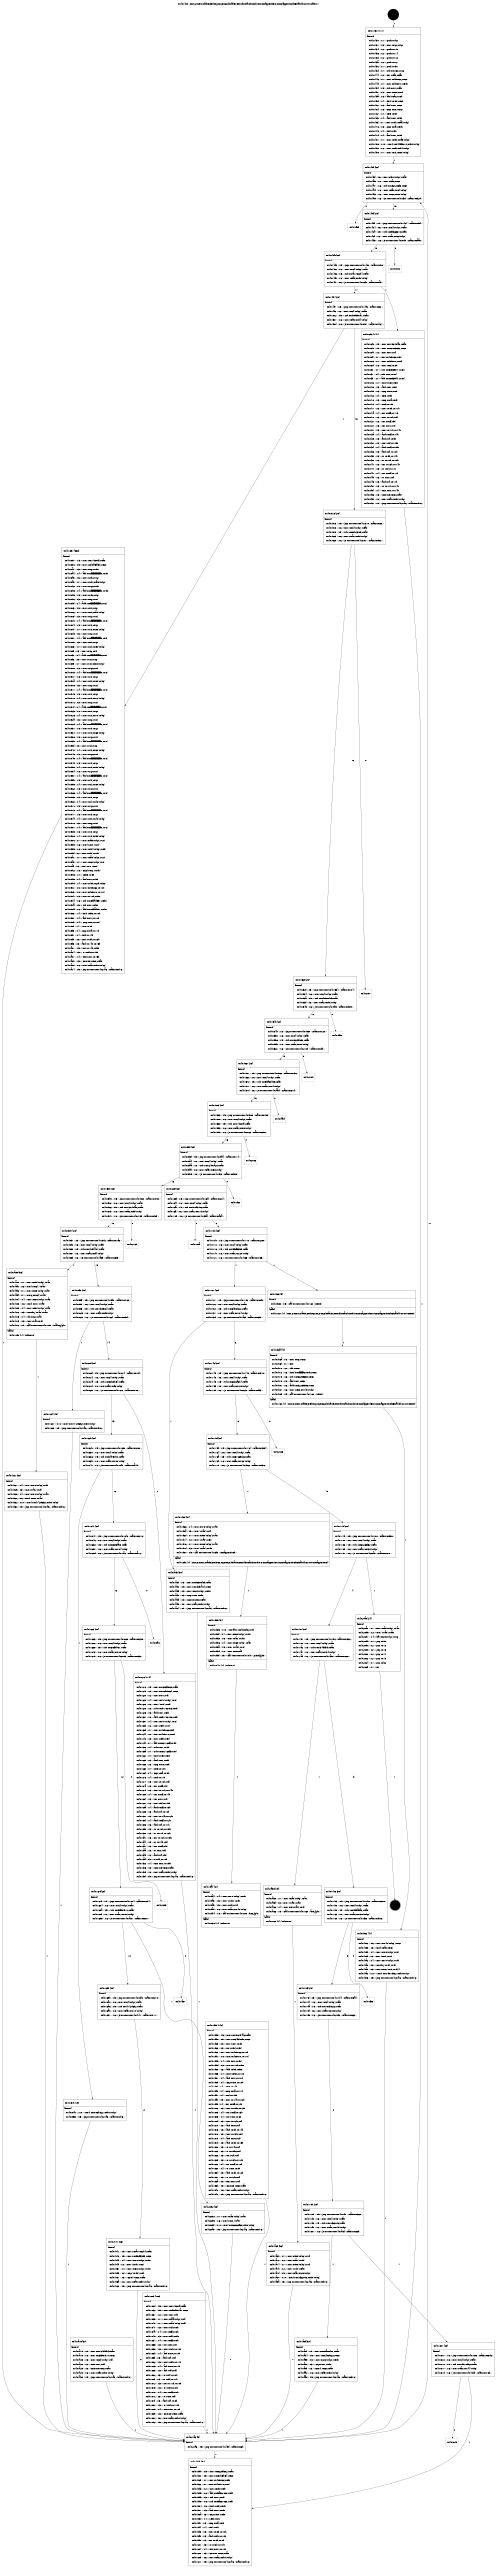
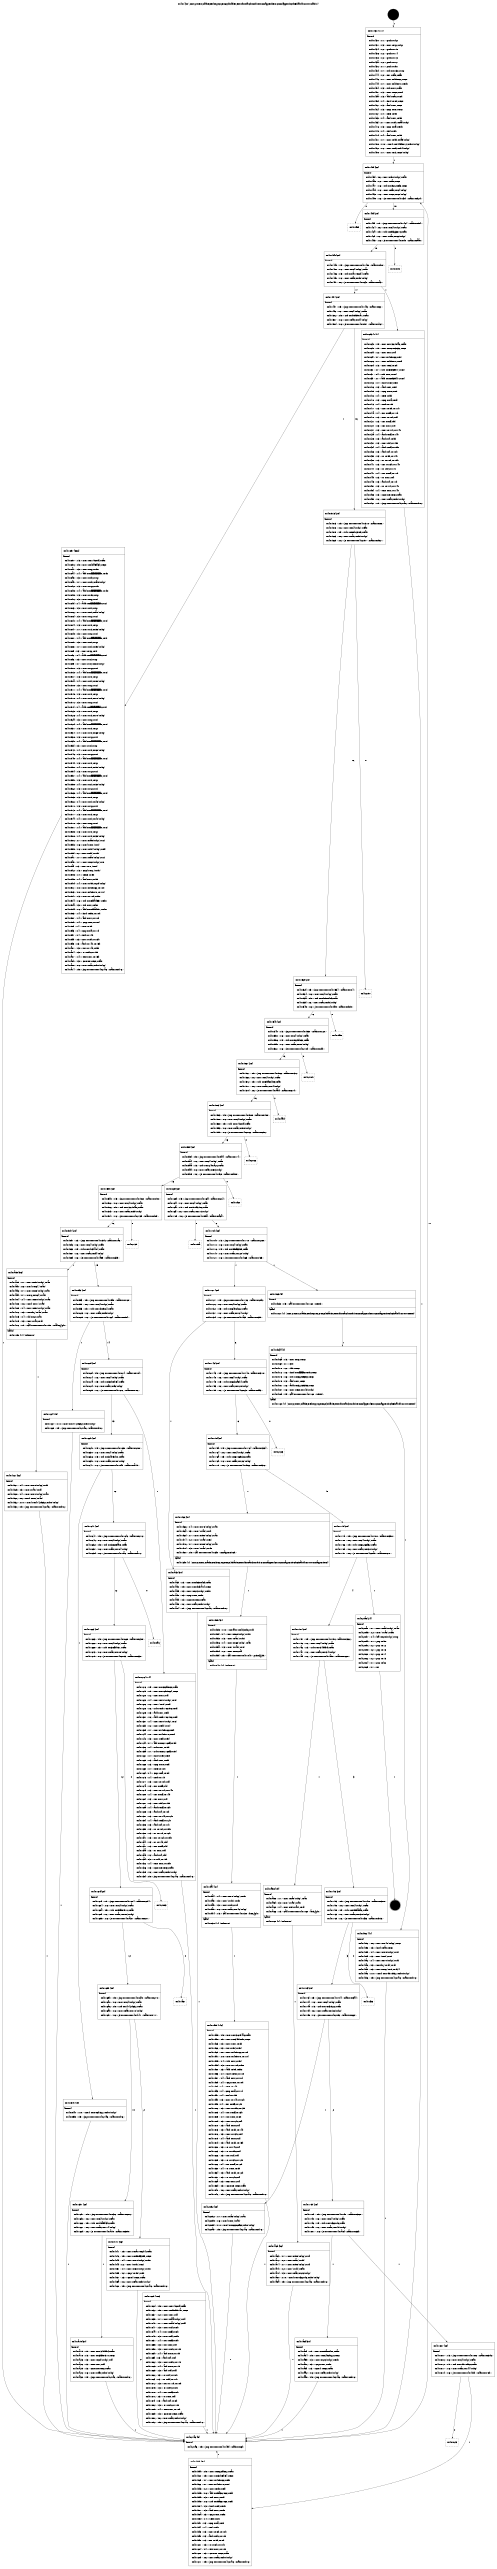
edge "0x401da4 [21]" -> "0x401db9 [146]": added, label "1"
edge "0x40167f [28]" -> "0x402092 [28]": now "0x4017cf [28]" -> "0x402092 [28]"
node "0x4016b7 [28]": added
edge "0x4021a6 [5]" -> "0x401bbb [91]": reversed
